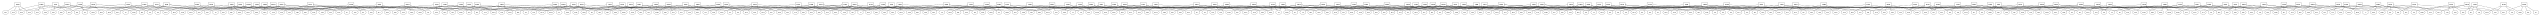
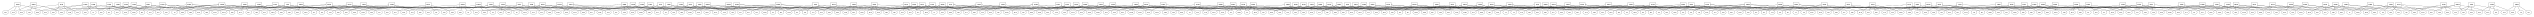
node "E166": removed
